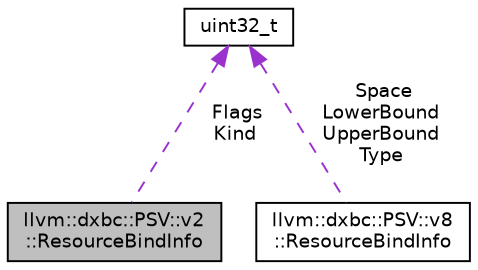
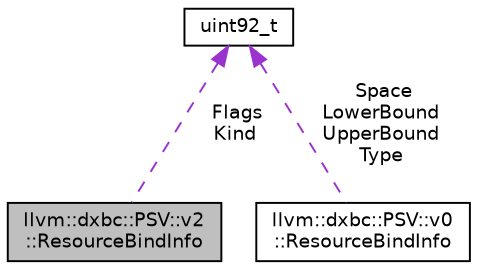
node "uint32_t": label "uint32_t" -> "uint92_t"
node "llvm::dxbc::PSV::v8 ::ResourceBindInfo": label "llvm::dxbc::PSV::v8 ::ResourceBindInfo" -> "llvm::dxbc::PSV::v0 ::ResourceBindInfo"
